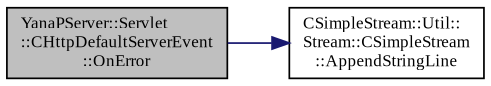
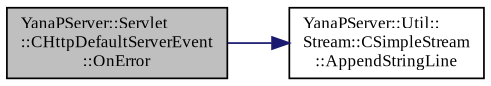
node "CSimpleStream::Util:: Stream::CSimpleStream ::AppendStringLine": label "CSimpleStream::Util:: Stream::CSimpleStream ::AppendStringLine" -> "YanaPServer::Util:: Stream::CSimpleStream ::AppendStringLine"
